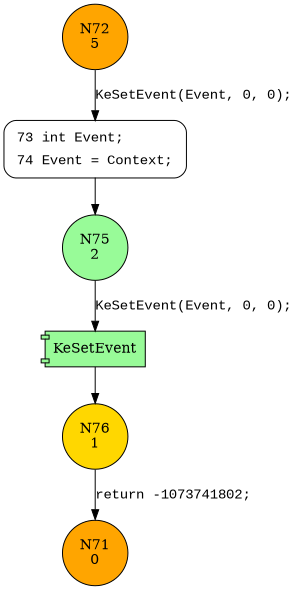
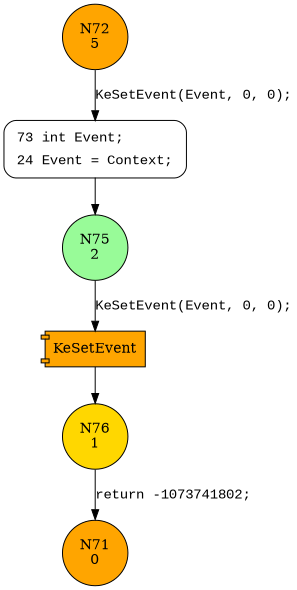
node "73": text "74" -> "24"
node "KeSetEvent": fillcolor palegreen -> orange
